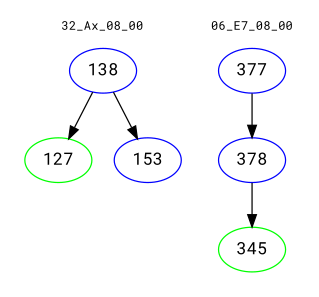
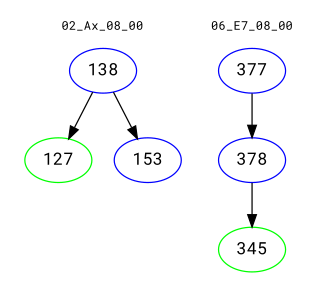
cluster "32_Ax_08_00": label "32_Ax_08_00" -> "02_Ax_08_00"
